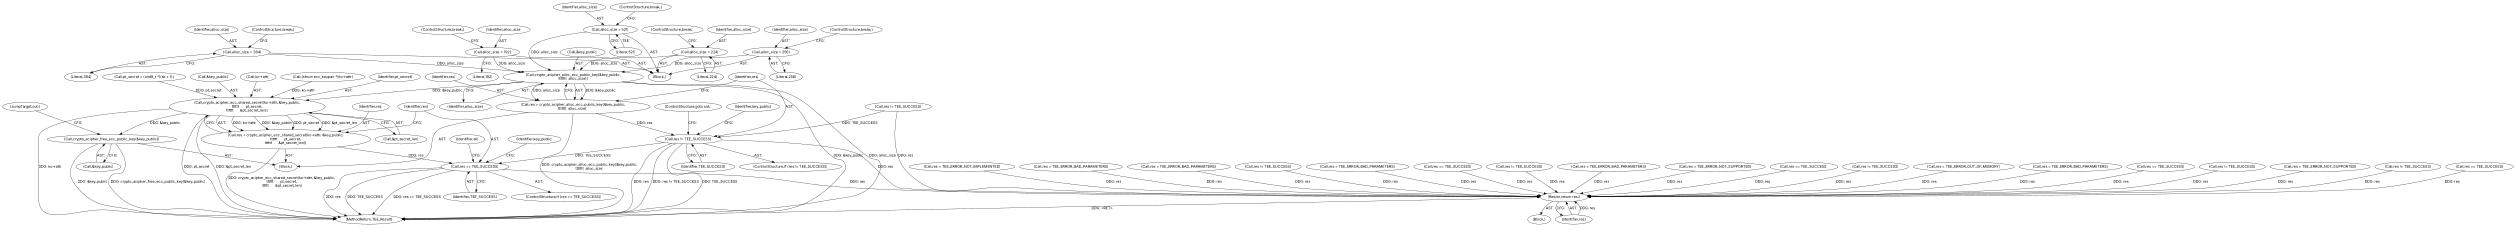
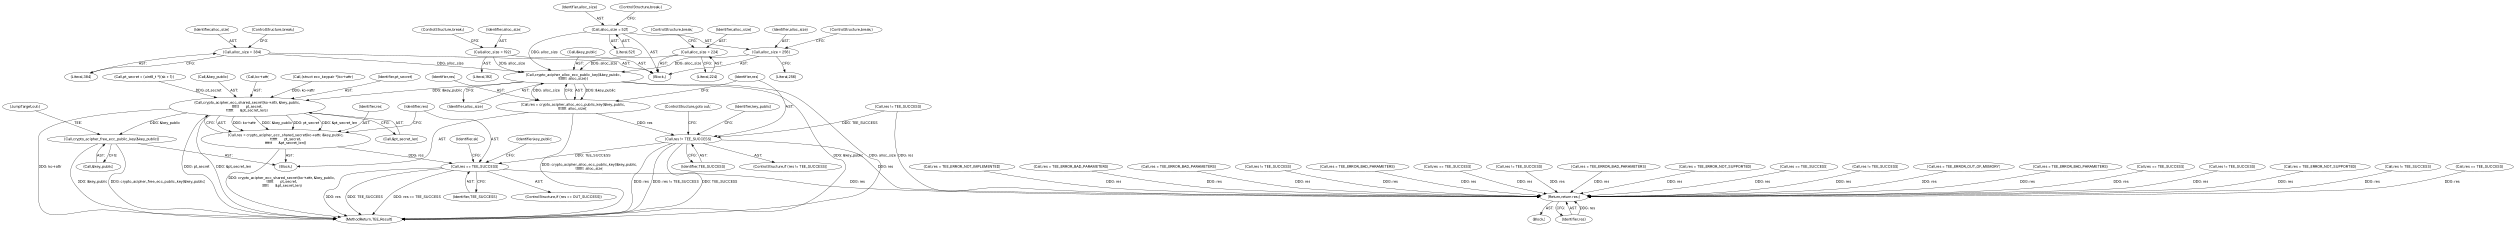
edge "(Call,alloc_size = 521)" -> "(Literal,521)": label "CFG: " -> "AST: "
edge "(Literal,521)" -> "(Call,alloc_size = 521)": label "TEE: " -> "AST: "
edge "(Call,alloc_size = 192)" -> "(Literal,192)": label "CFG: " -> "AST: "
edge "(Literal,256)" -> "(Call,alloc_size = 256)": now "(Call,alloc_size = 521)" -> "(Call,alloc_size = 256)"
edge "(JumpTarget,out:)" -> "(Call,crypto_acipher_free_ecc_public_key(&key_public))": label "CFG: " -> "TEE: "
node "(ControlStructure,if (res == TEE_SUCCESS))": label "(ControlStructure,if (res == TEE_SUCCESS))" -> "(ControlStructure,if (res == OUT_SUCCESS))"
edge "(Return,return res;)" -> "(MethodReturn,TEE_Result)": removed, label "DDG: <RET>"
